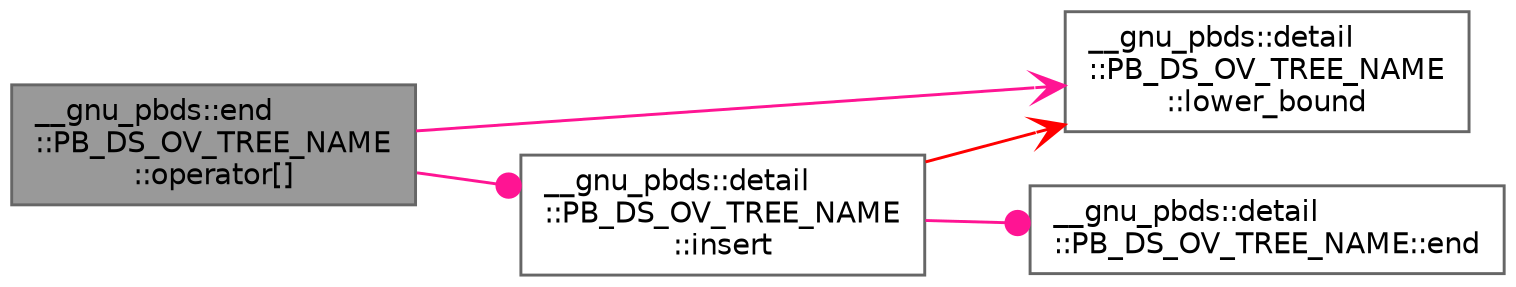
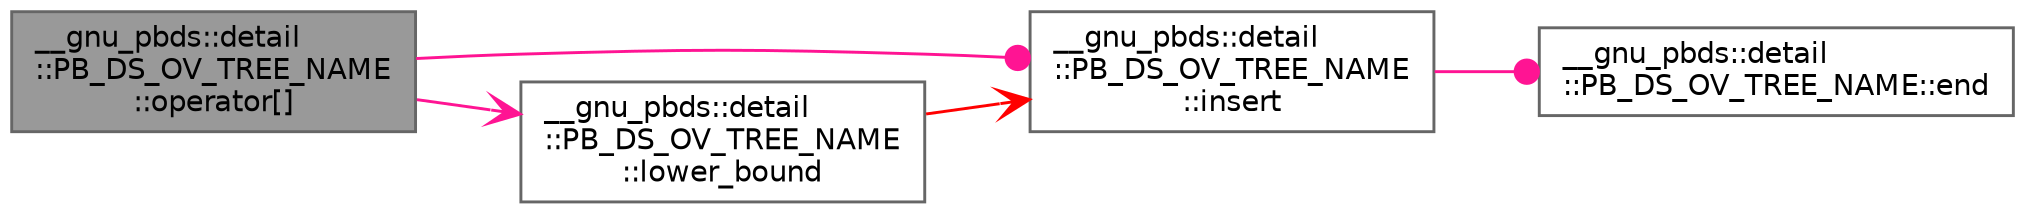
node "__gnu_pbds::end ::PB_DS_OV_TREE_NAME ::operator[]": label "__gnu_pbds::end ::PB_DS_OV_TREE_NAME ::operator[]" -> "__gnu_pbds::detail ::PB_DS_OV_TREE_NAME ::operator[]"
edge "__gnu_pbds::detail ::PB_DS_OV_TREE_NAME ::insert" -> "__gnu_pbds::detail ::PB_DS_OV_TREE_NAME ::lower_bound": reversed
